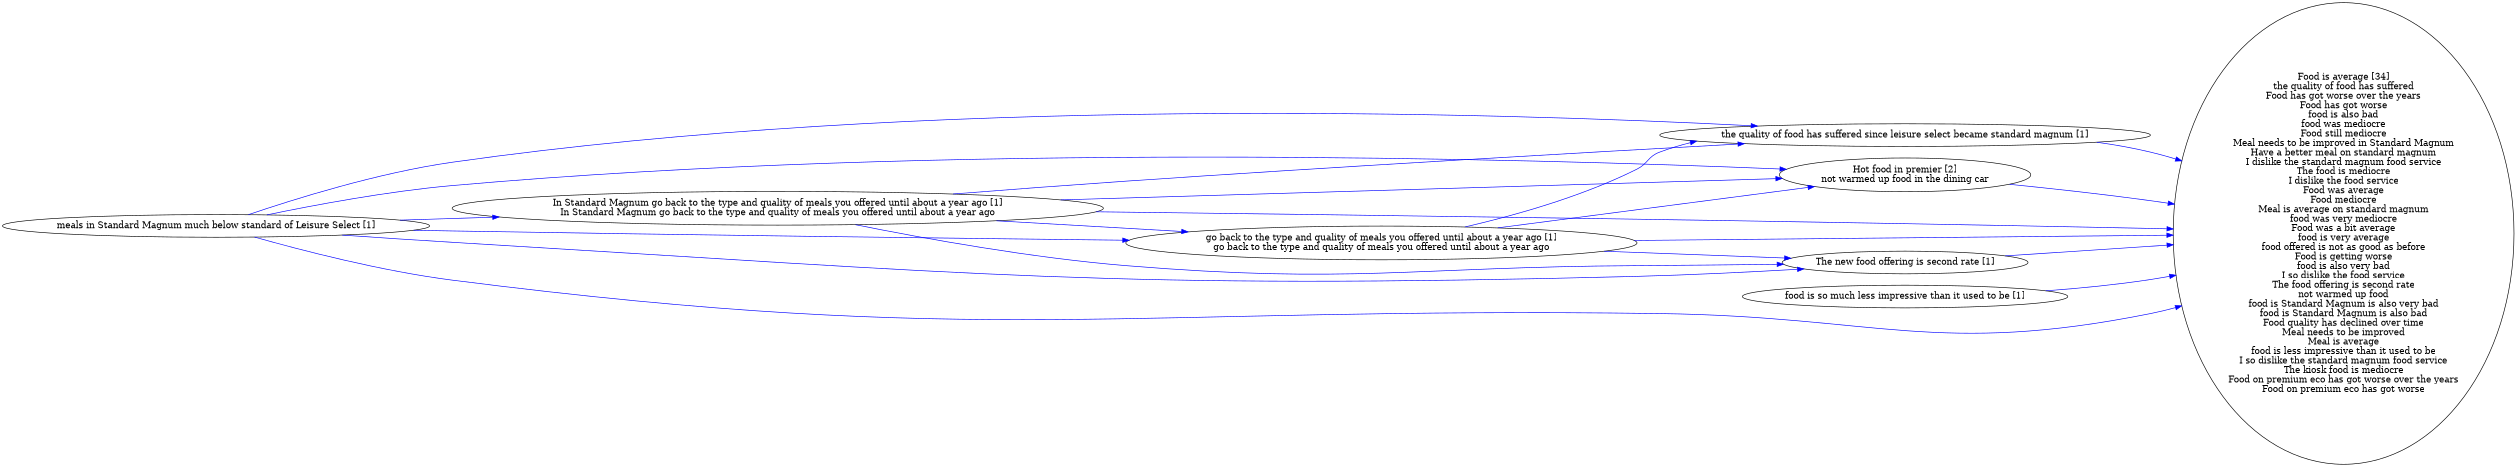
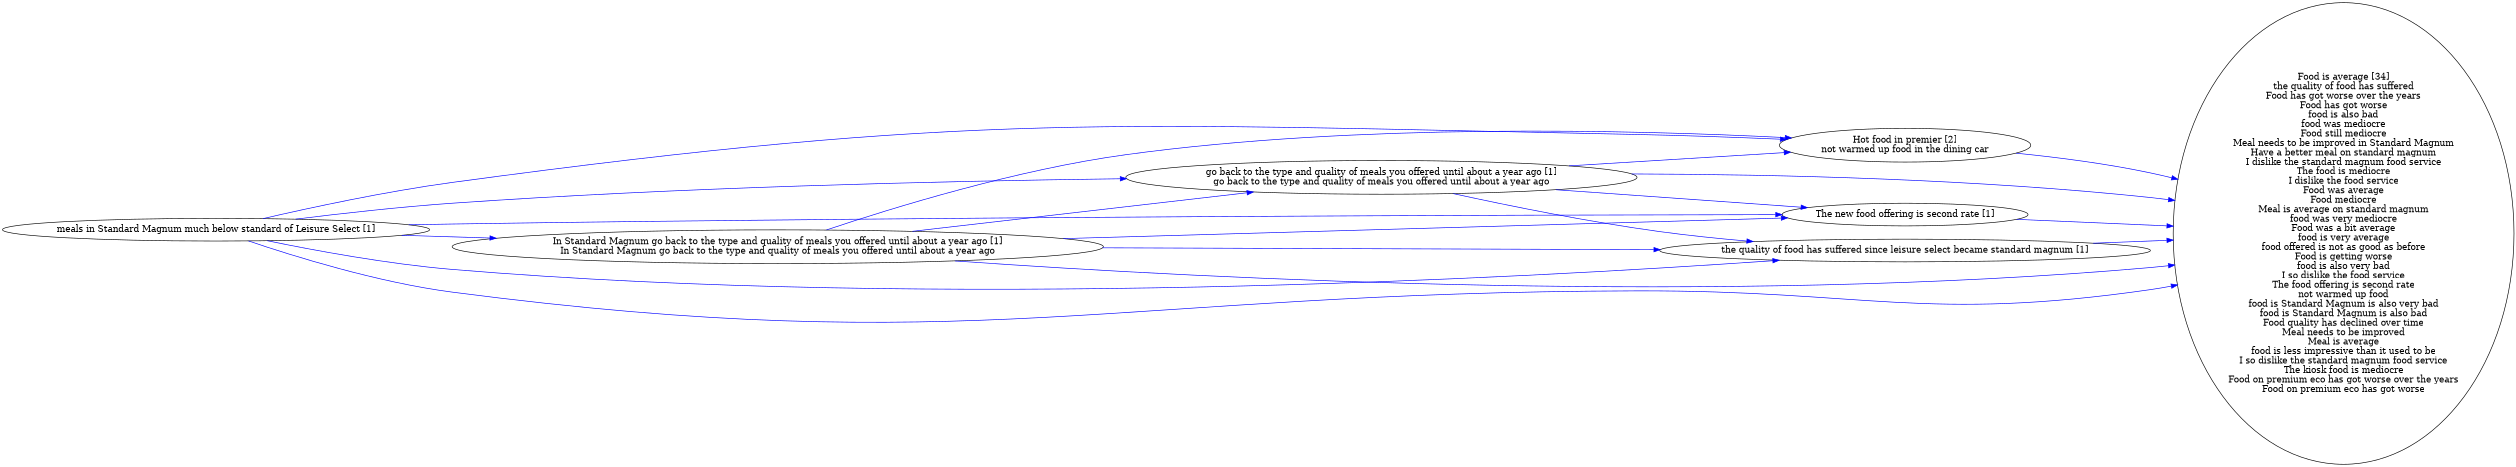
node "food is so much less impressive than it used to be [1]": removed
